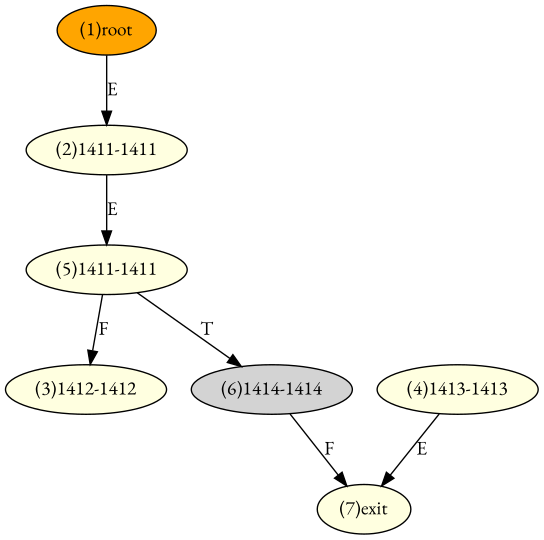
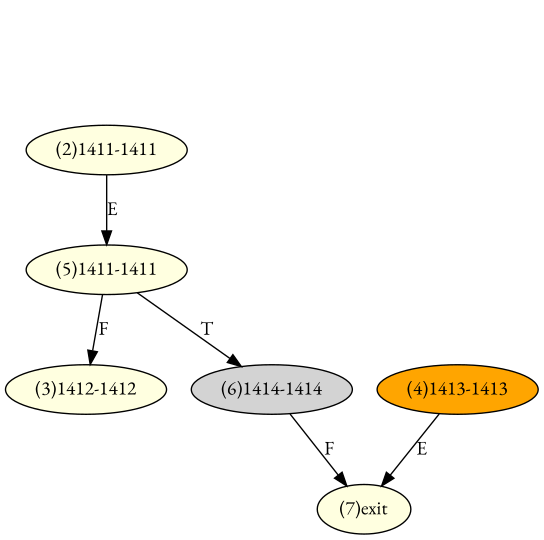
node "(1)root": removed
node "(4)1413-1413": fillcolor lightyellow -> orange
